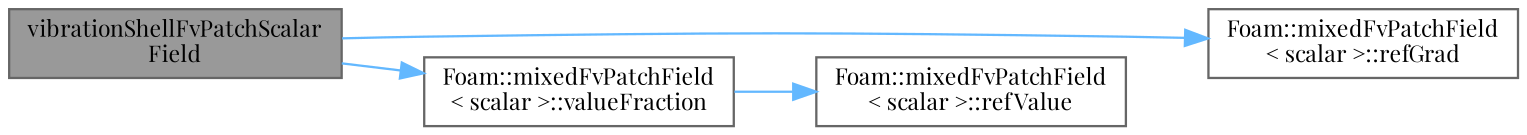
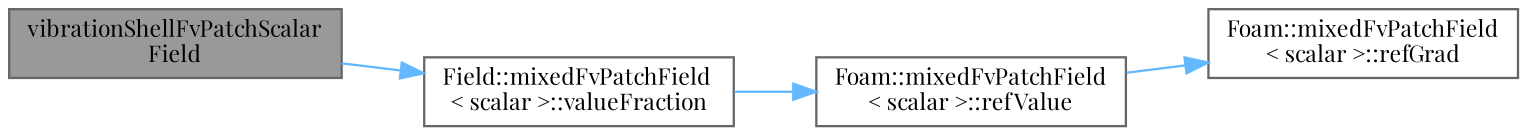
edge "vibrationShellFvPatchScalar Field" -> "Foam::mixedFvPatchField < scalar >::refGrad": now "Foam::mixedFvPatchField < scalar >::refValue" -> "Foam::mixedFvPatchField < scalar >::refGrad"
node "Foam::mixedFvPatchField < scalar >::valueFraction": label "Foam::mixedFvPatchField < scalar >::valueFraction" -> "Field::mixedFvPatchField < scalar >::valueFraction"
